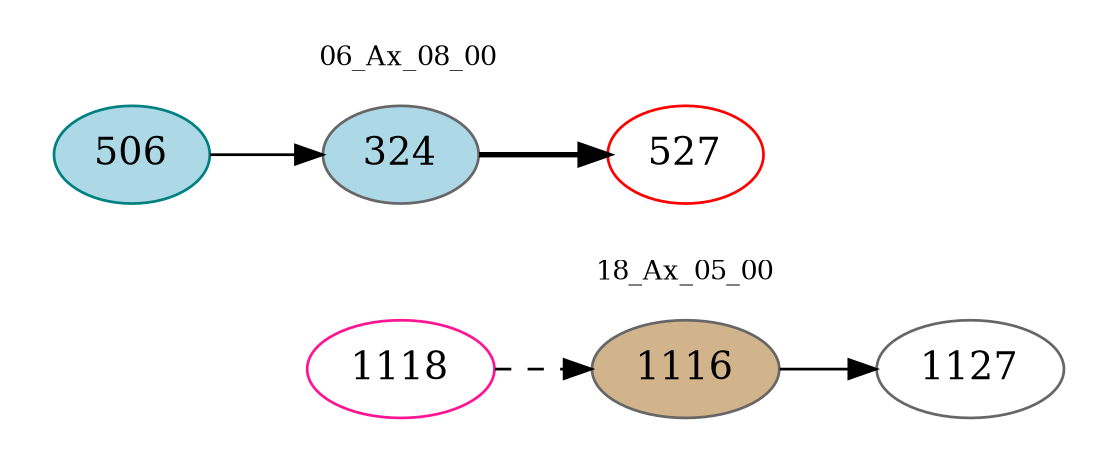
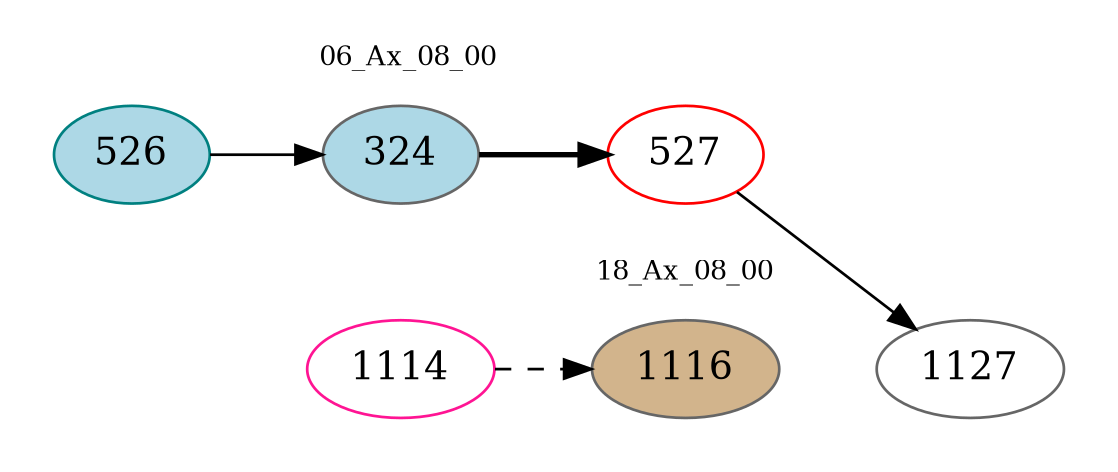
node "506": label "506" -> "526"
cluster "18_Ax_05_00": label "18_Ax_05_00" -> "18_Ax_08_00"
node "1118": label "1118" -> "1114"
edge "1116" -> "1127": now "527" -> "1127"
